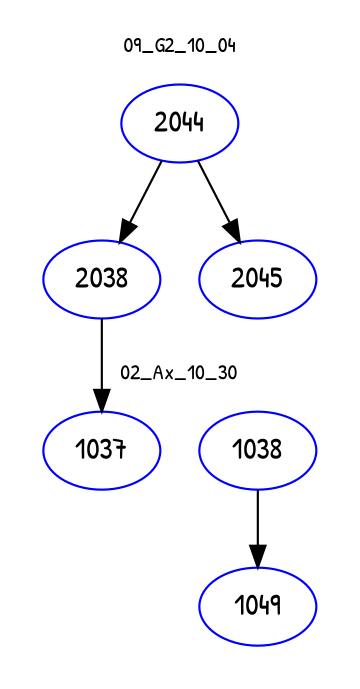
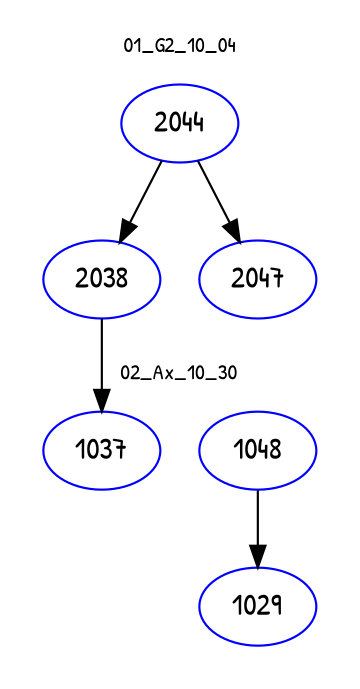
cluster "09_G2_10_04": label "09_G2_10_04" -> "01_G2_10_04"
node "2045": label "2045" -> "2047"
node "1038": label "1038" -> "1048"
node "1049": label "1049" -> "1029"
